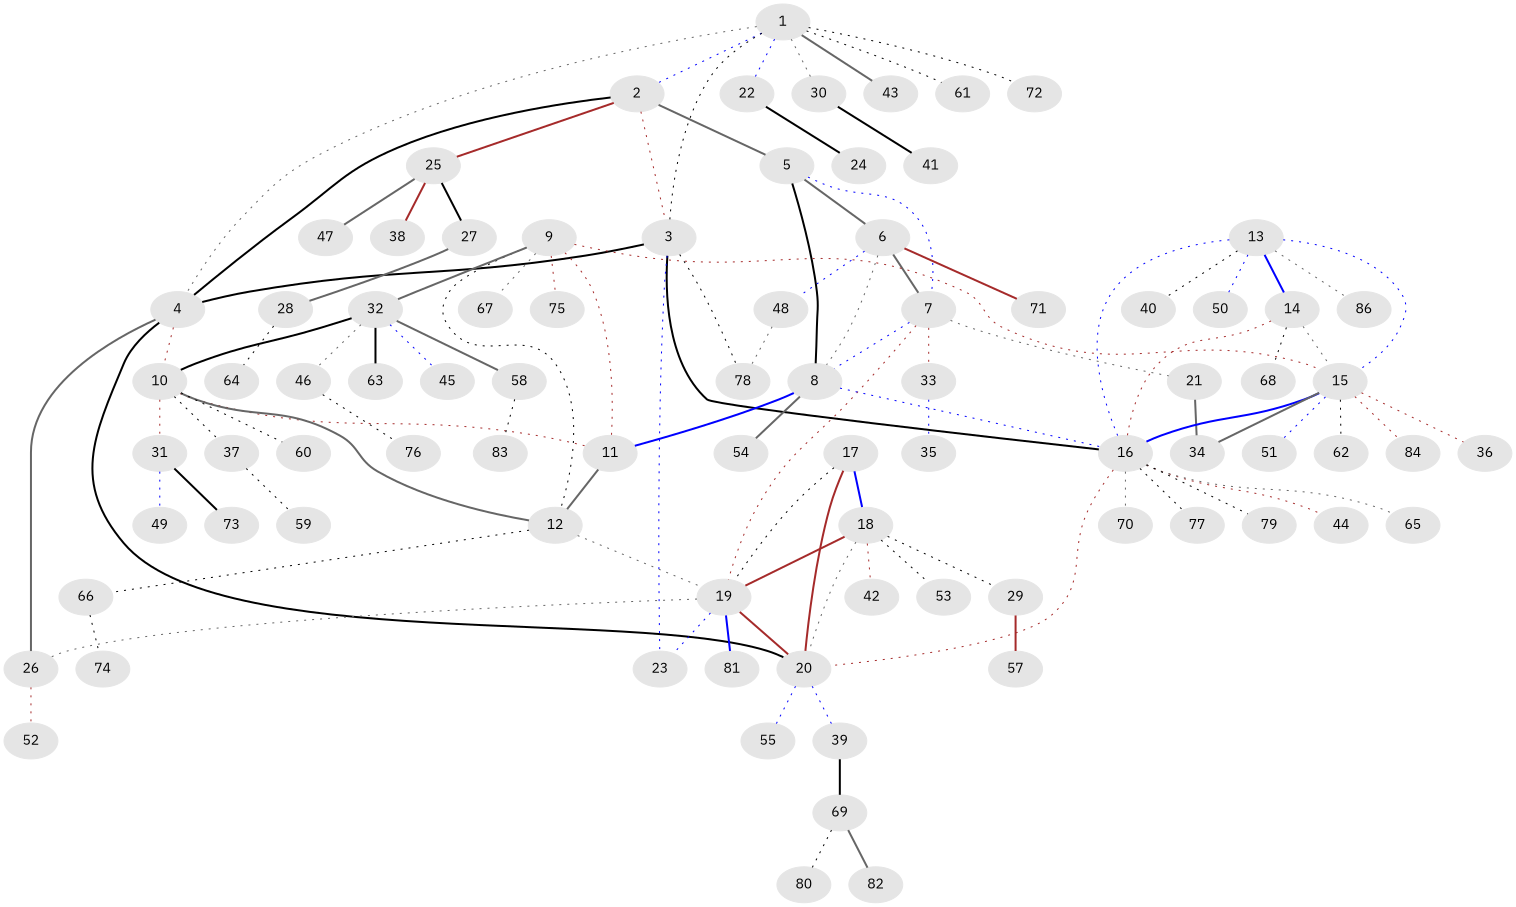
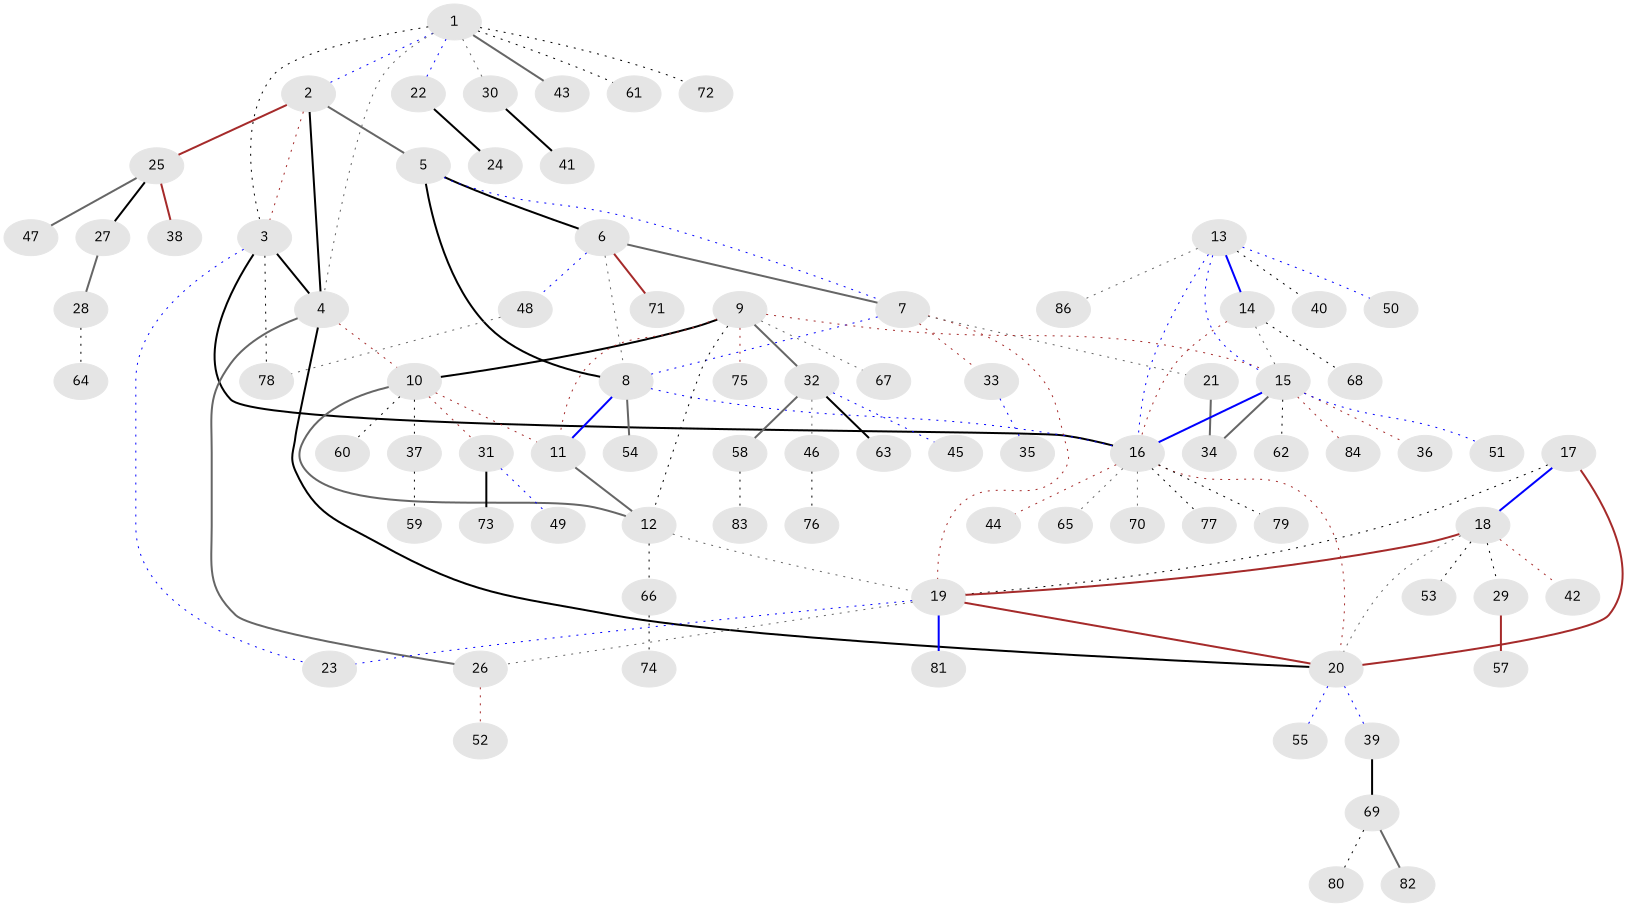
edge "5" -- "6": color gray40 -> black
edge "32" -- "10": now "9" -- "10"
